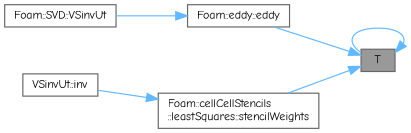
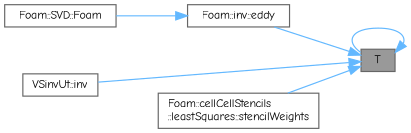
node "Foam::SVD::VSinvUt": label "Foam::SVD::VSinvUt" -> "Foam::SVD::Foam"
node "Foam::eddy::eddy": label "Foam::eddy::eddy" -> "Foam::inv::eddy"
edge "VSinvUt::inv" -> "Foam::cellCellStencils ::leastSquares::stencilWeights": now "VSinvUt::inv" -> "T"
